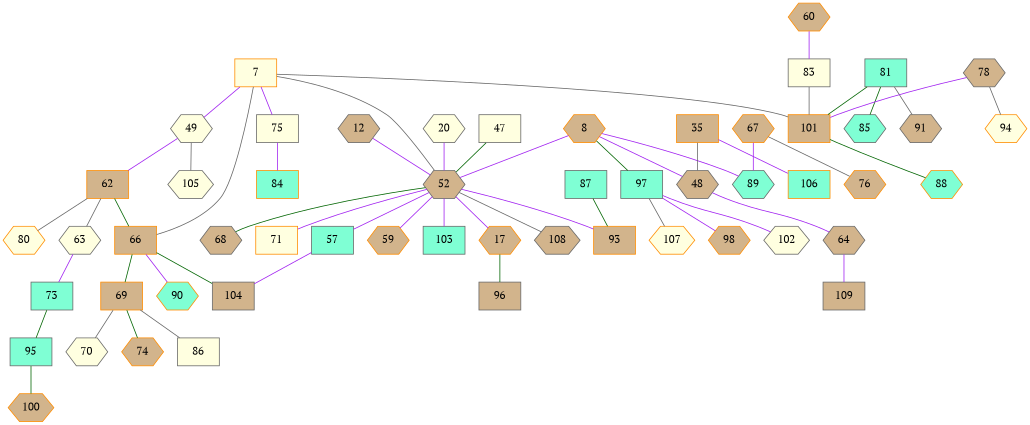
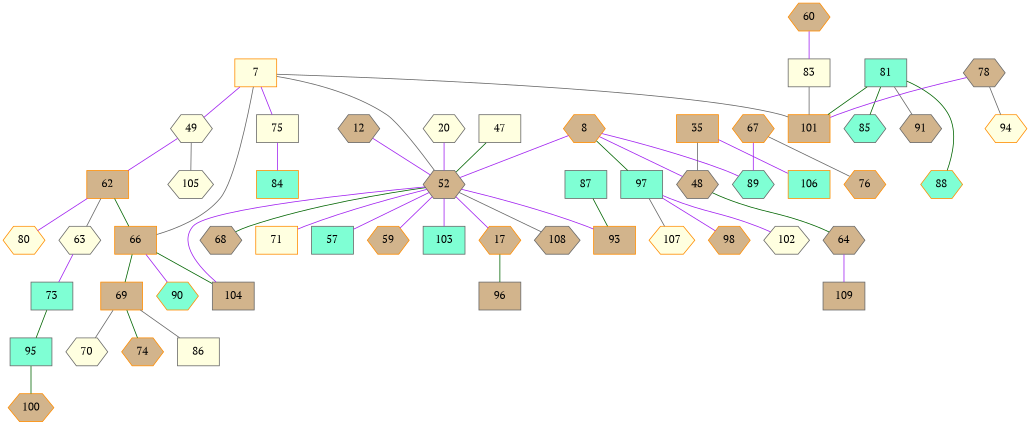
edge "101" -- "88": now "81" -- "88"
edge "48" -- "64": color purple -> darkgreen
edge "62" -- "80": color gray40 -> purple
edge "57" -- "104": now "52" -- "104"
